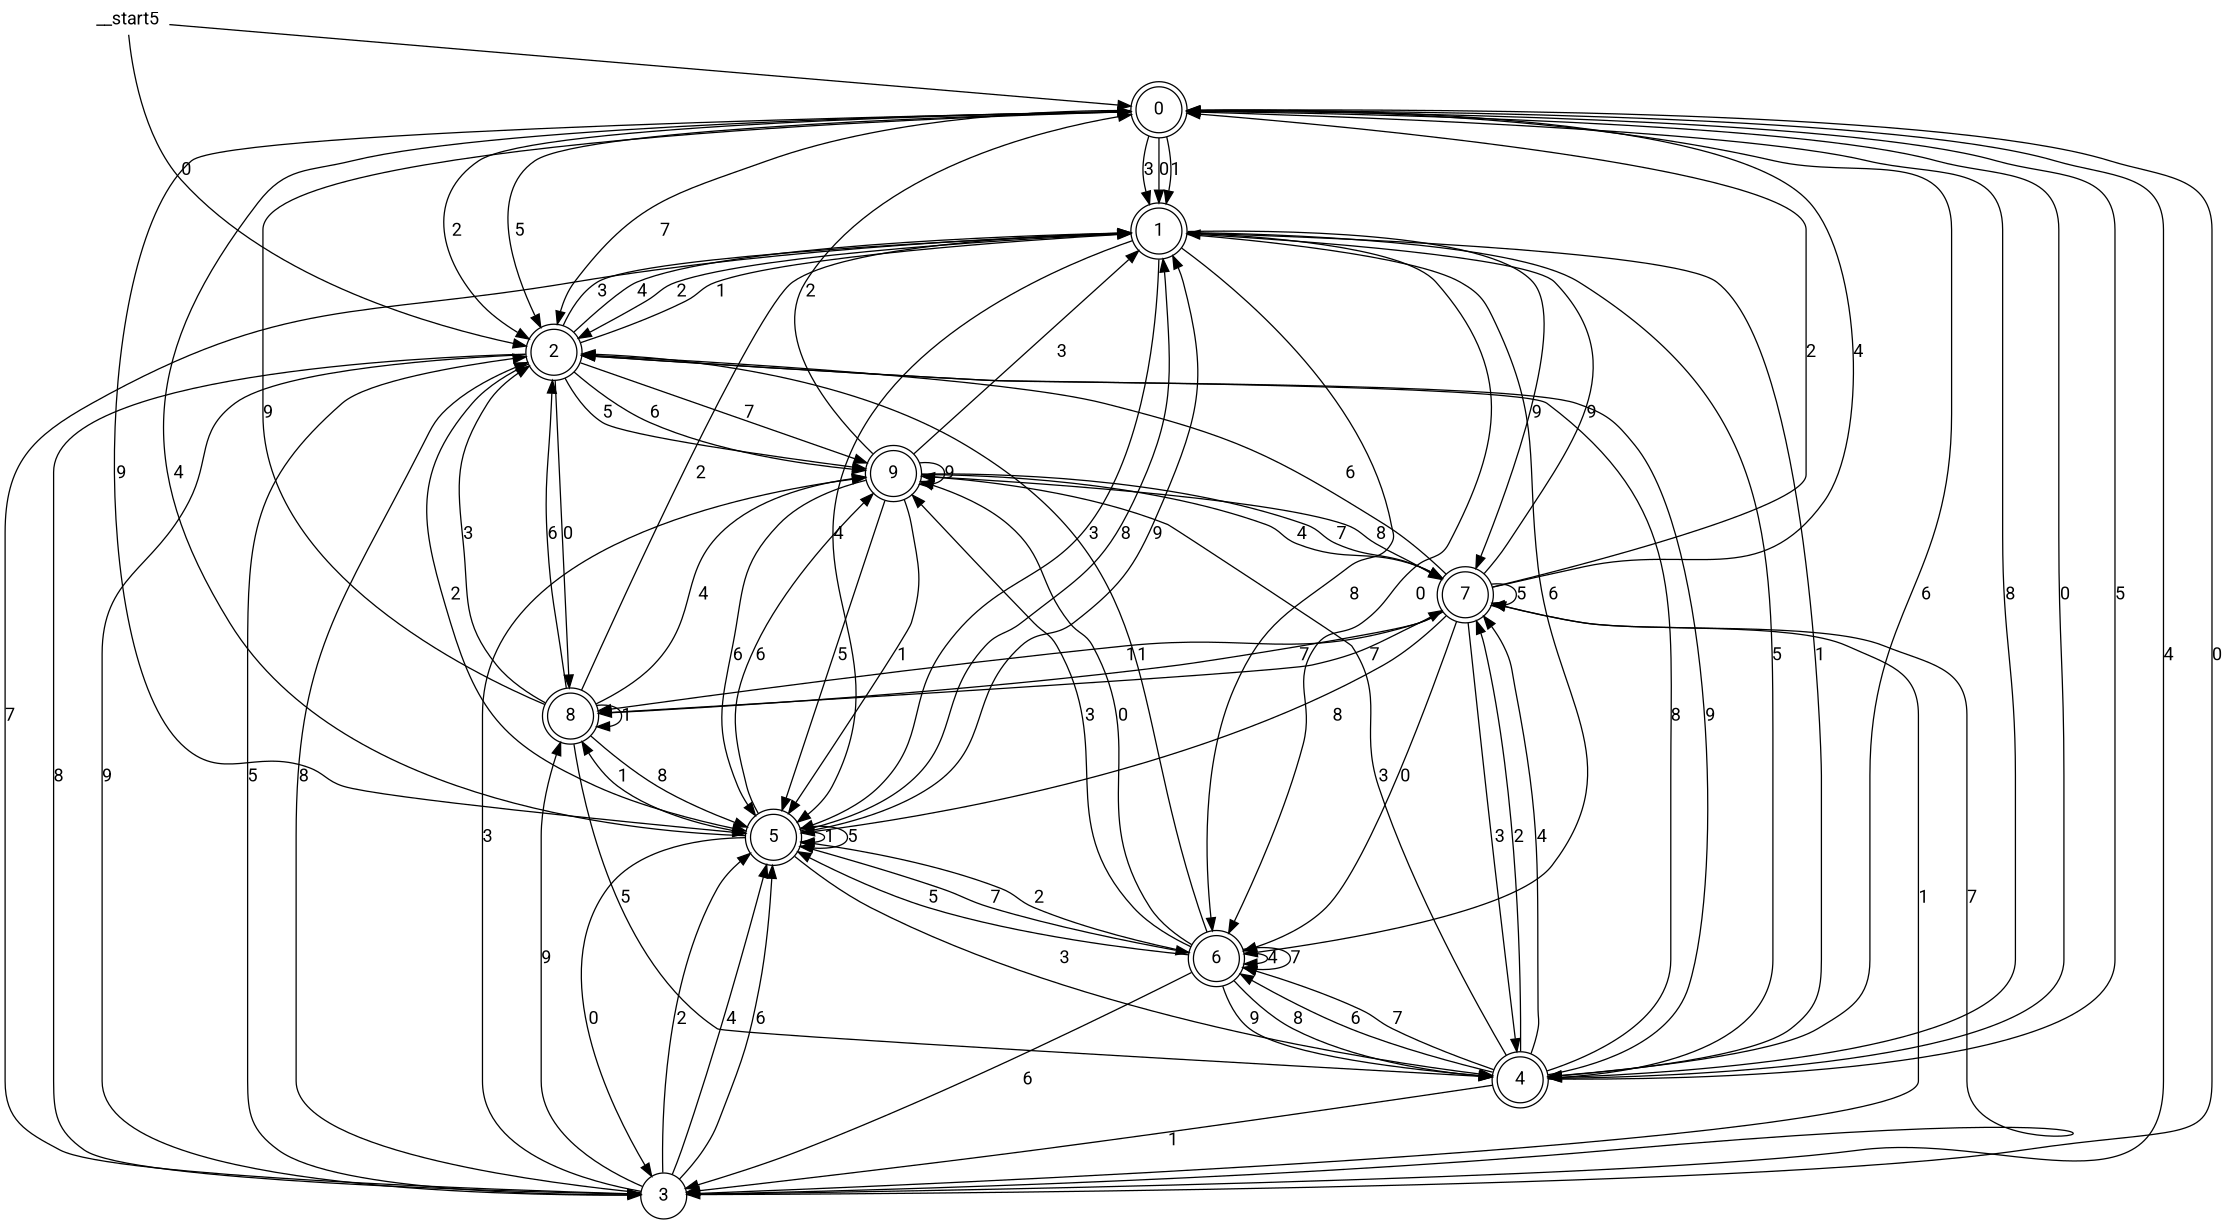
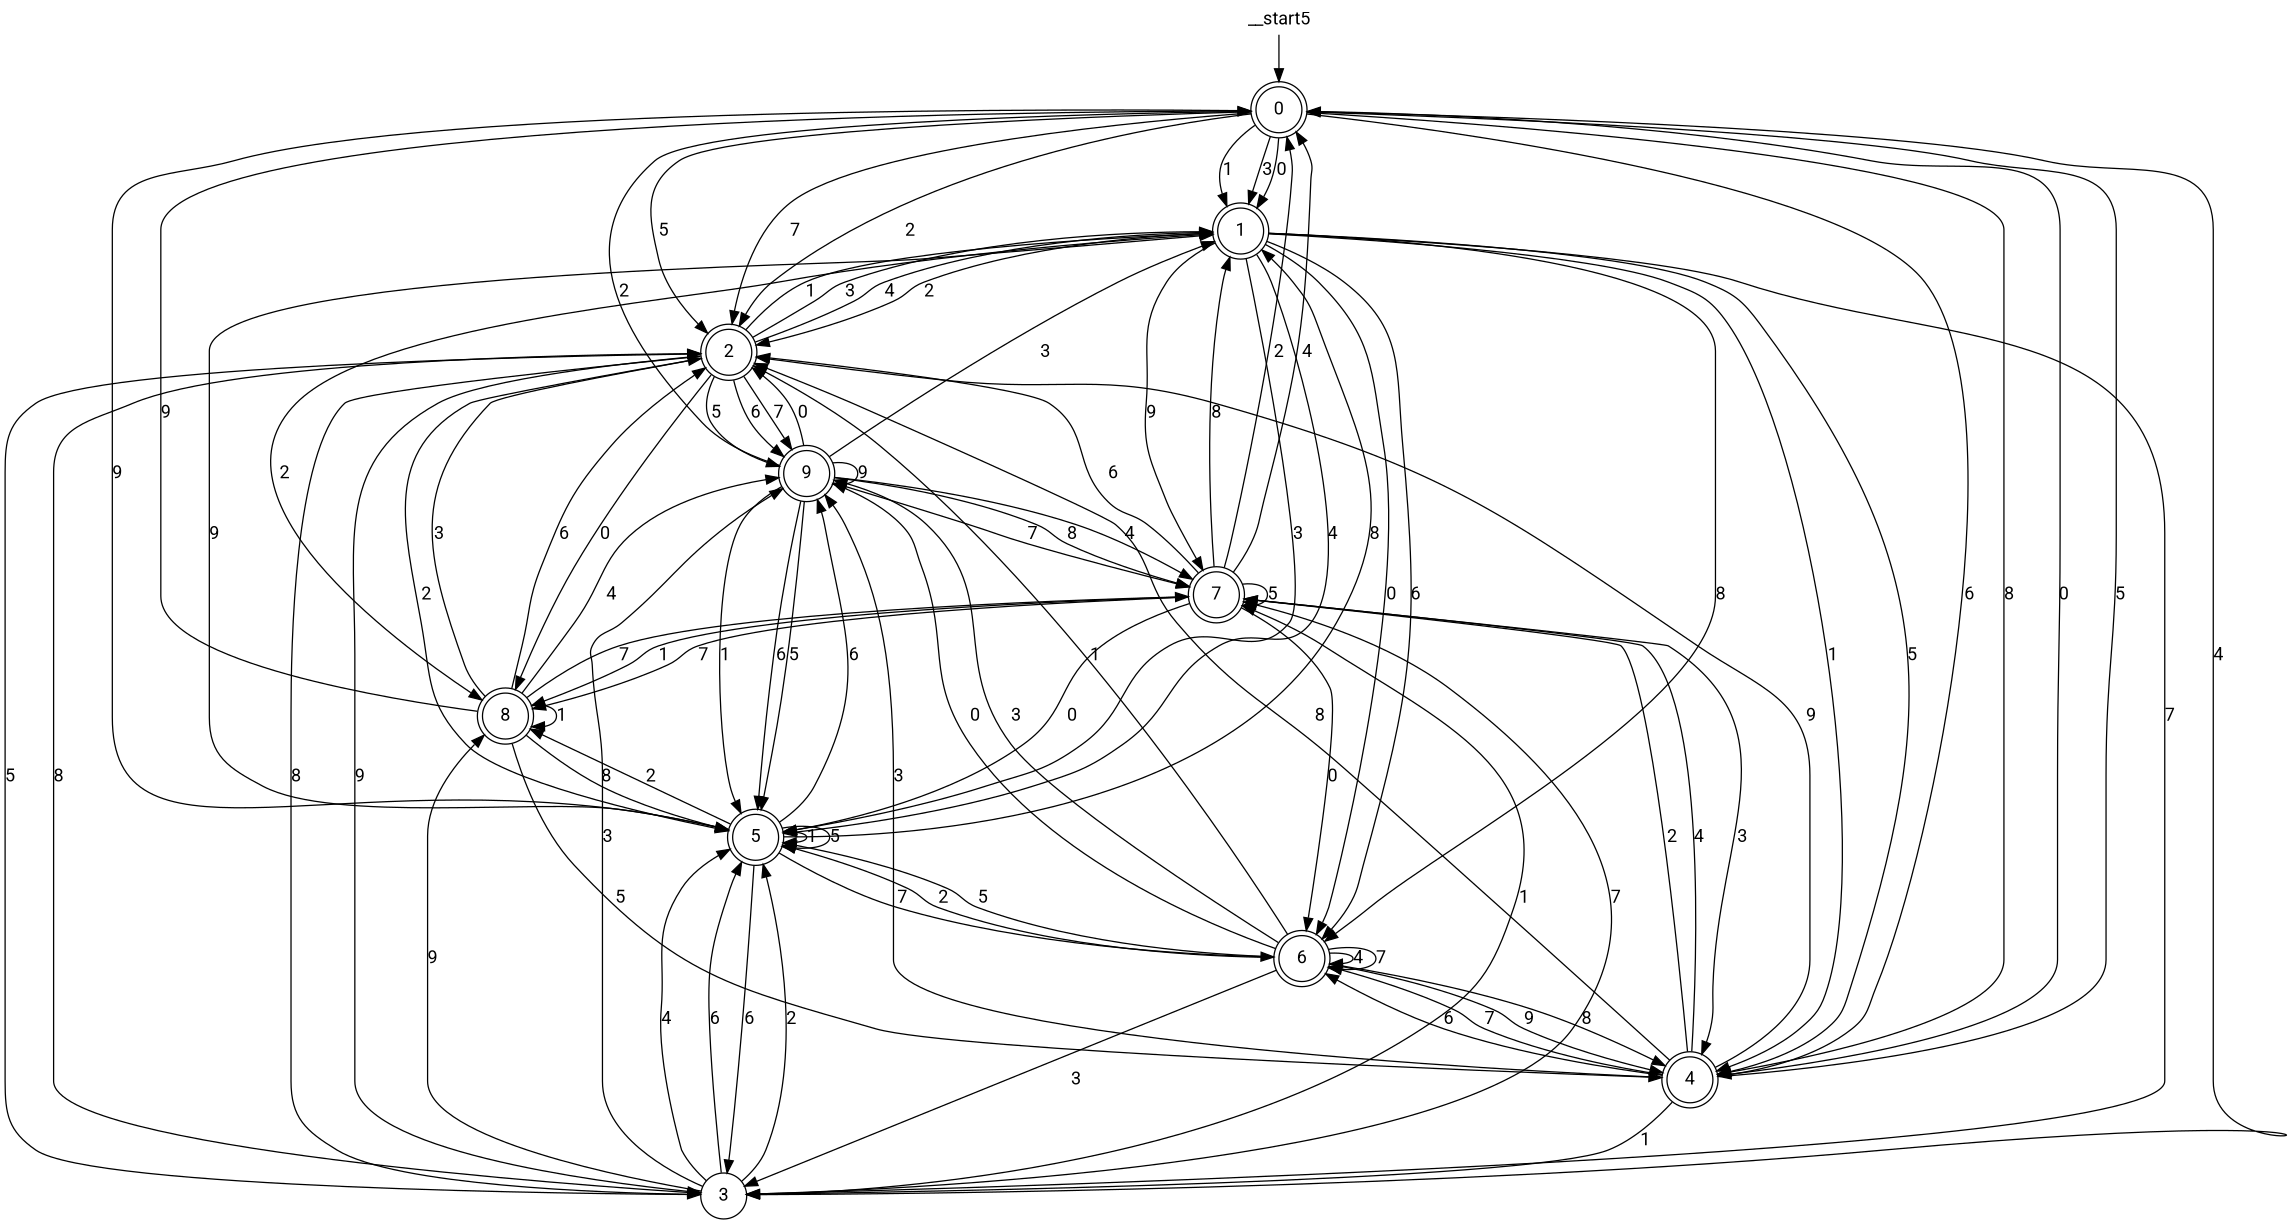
edge "__start5" -> "2": now "9" -> "2"
edge "5" -> "0": removed, label "4"
edge "8" -> "1": reversed
edge "7" -> "1": label "9" -> "8"
edge "7" -> "5": label "8" -> "0"
edge "5" -> "8": label "1" -> "2"
edge "3" -> "0": removed, label "0"
edge "5" -> "4": removed, label "3"
edge "5" -> "3": label "0" -> "6"
edge "6" -> "3": label "6" -> "3"
